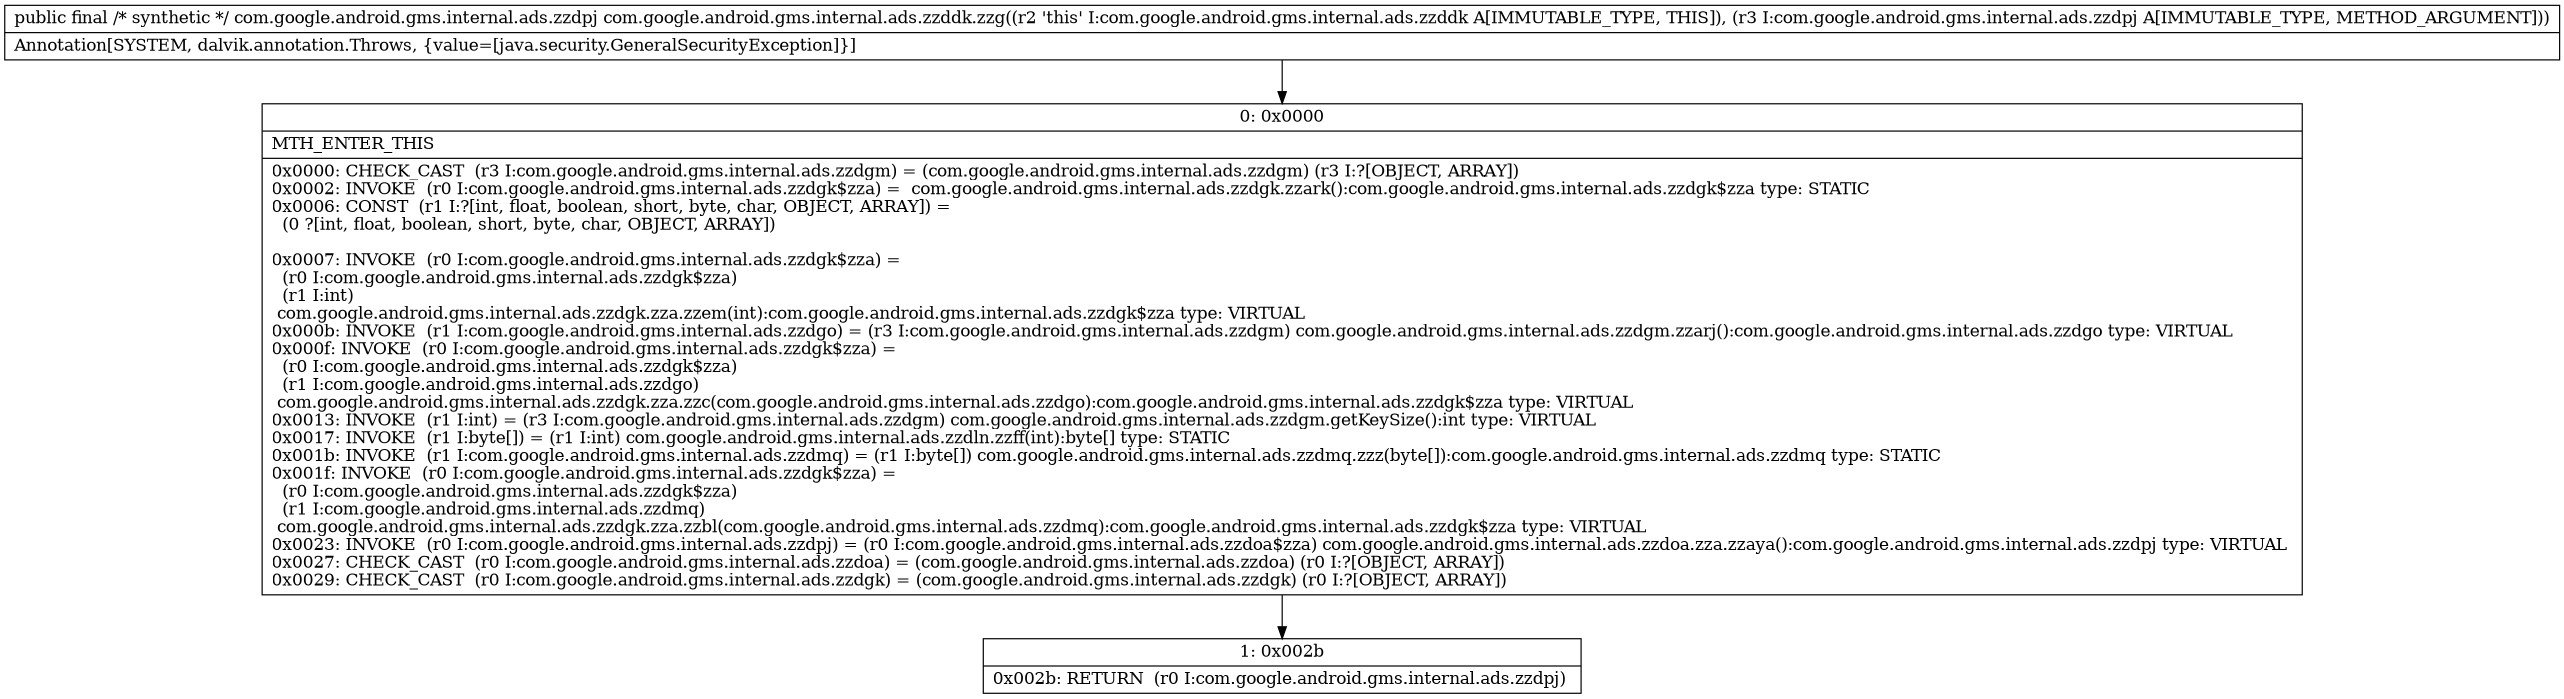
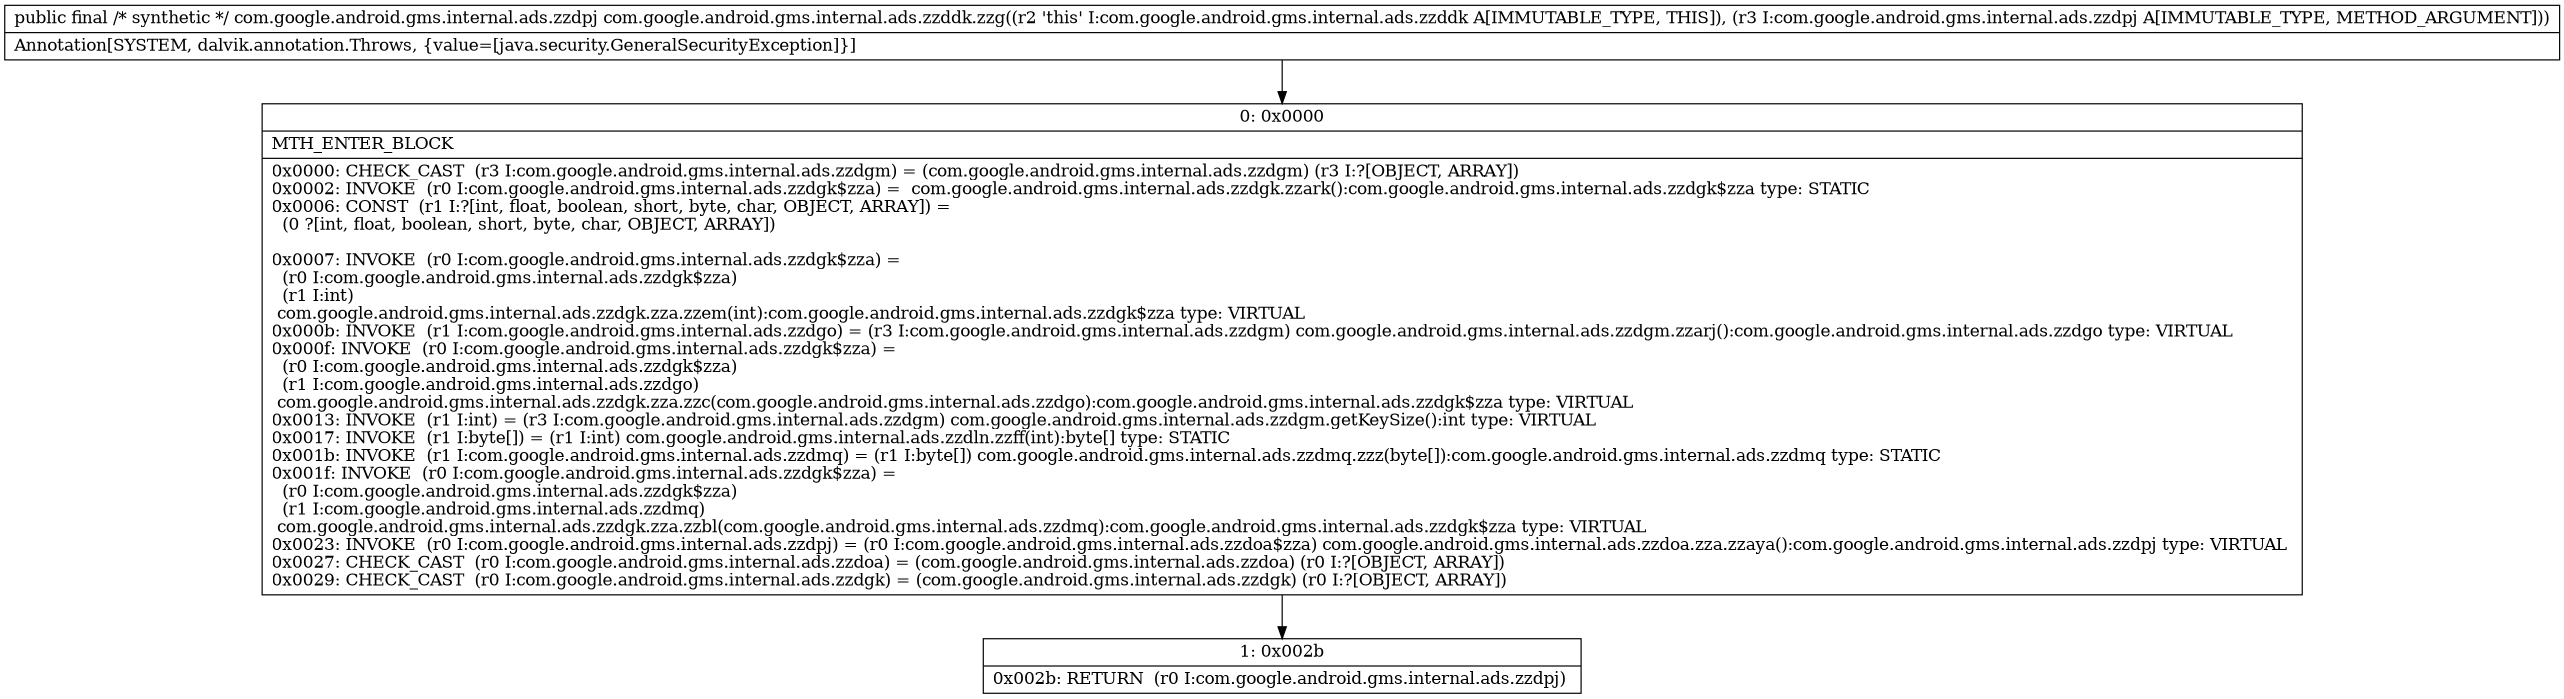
node "0: 0x0000": text "MTH_ENTER_THIS" -> "MTH_ENTER_BLOCK"
